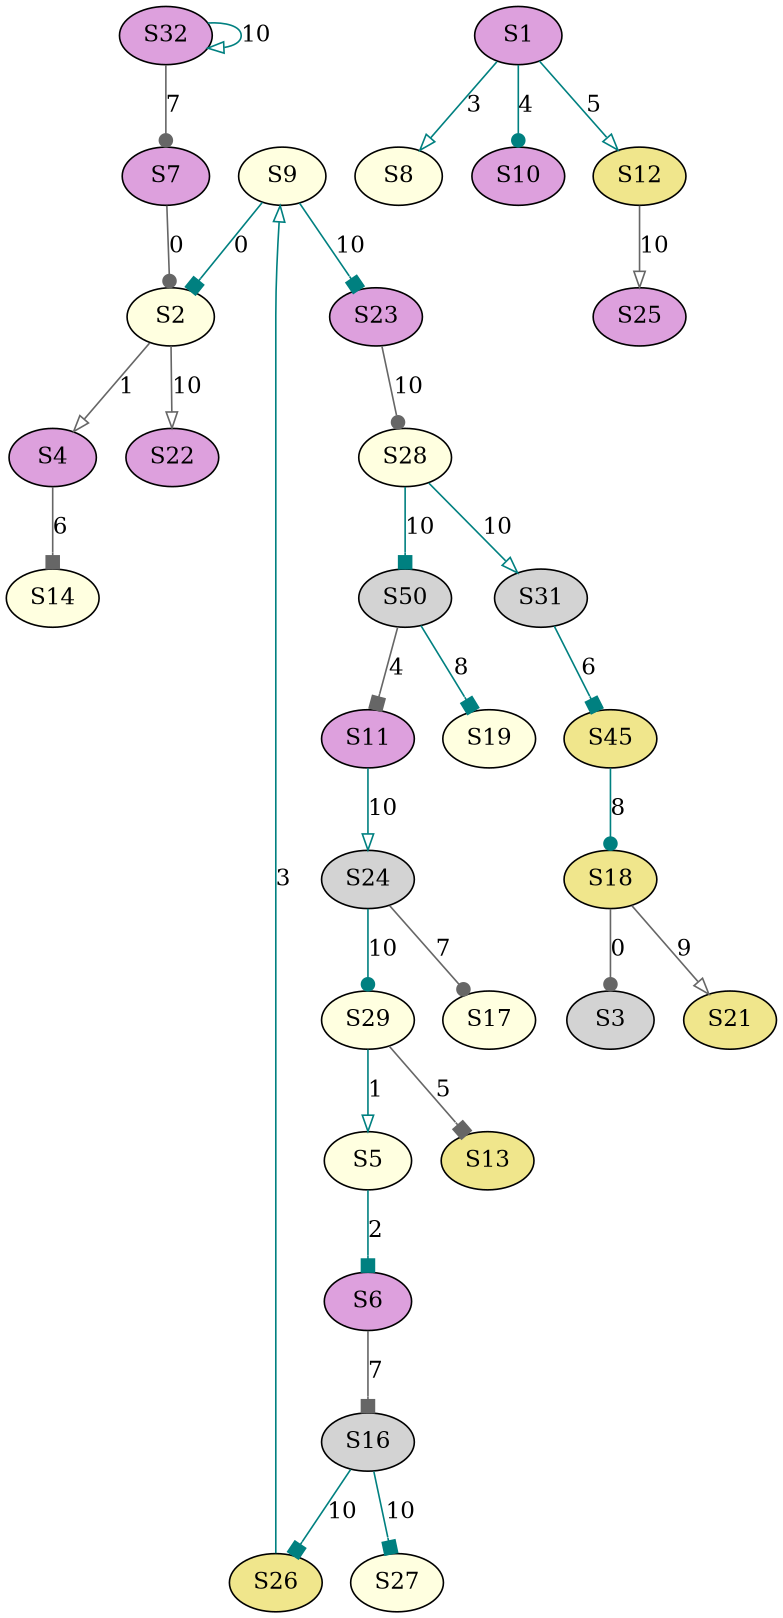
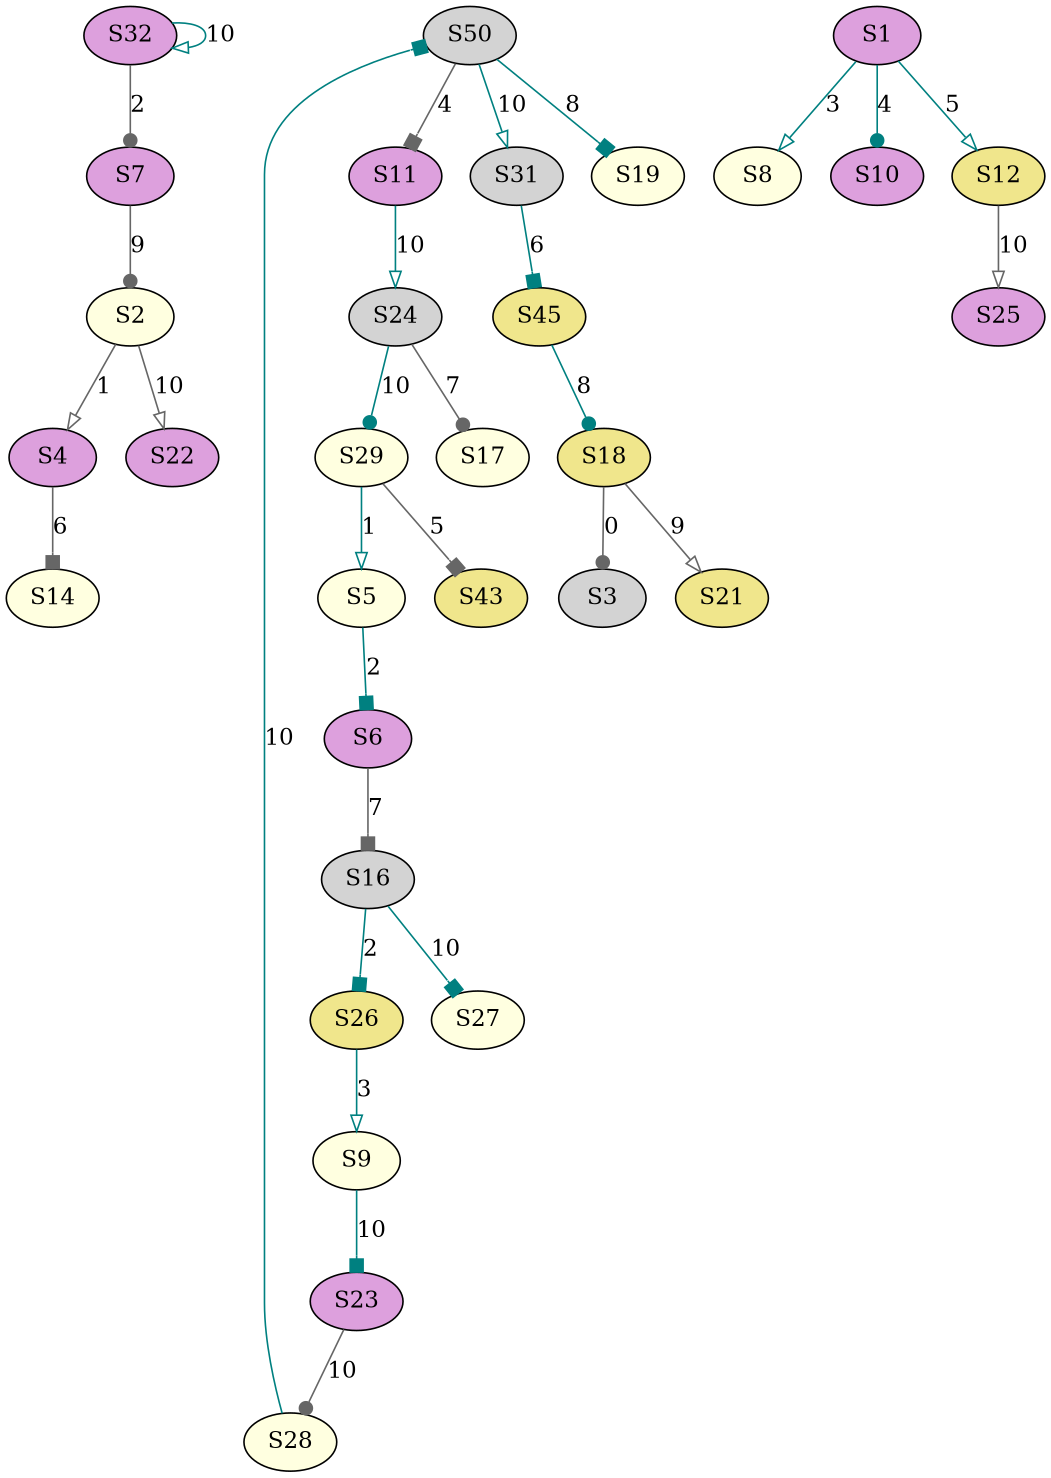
edge "S32" -> "S7": label "7" -> "2"
edge "S9" -> "S2": removed, label "0"
edge "S7" -> "S2": label "0" -> "9"
edge "S28" -> "S31": now "S50" -> "S31"
node "S13": label "S13" -> "S43"
edge "S16" -> "S26": label "10" -> "2"
